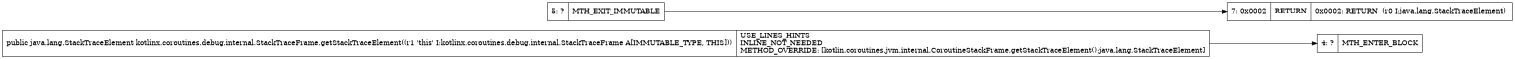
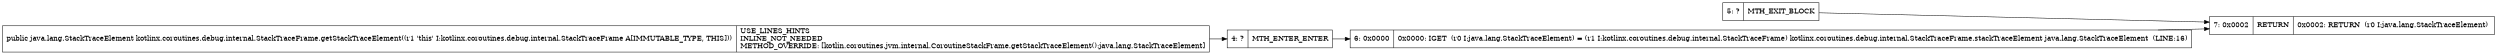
node "5: ?": text "MTH_EXIT_IMMUTABLE" -> "MTH_EXIT_BLOCK"
node "6: 0x0000": added
node "4: ?": text "MTH_ENTER_BLOCK" -> "MTH_ENTER_ENTER"
